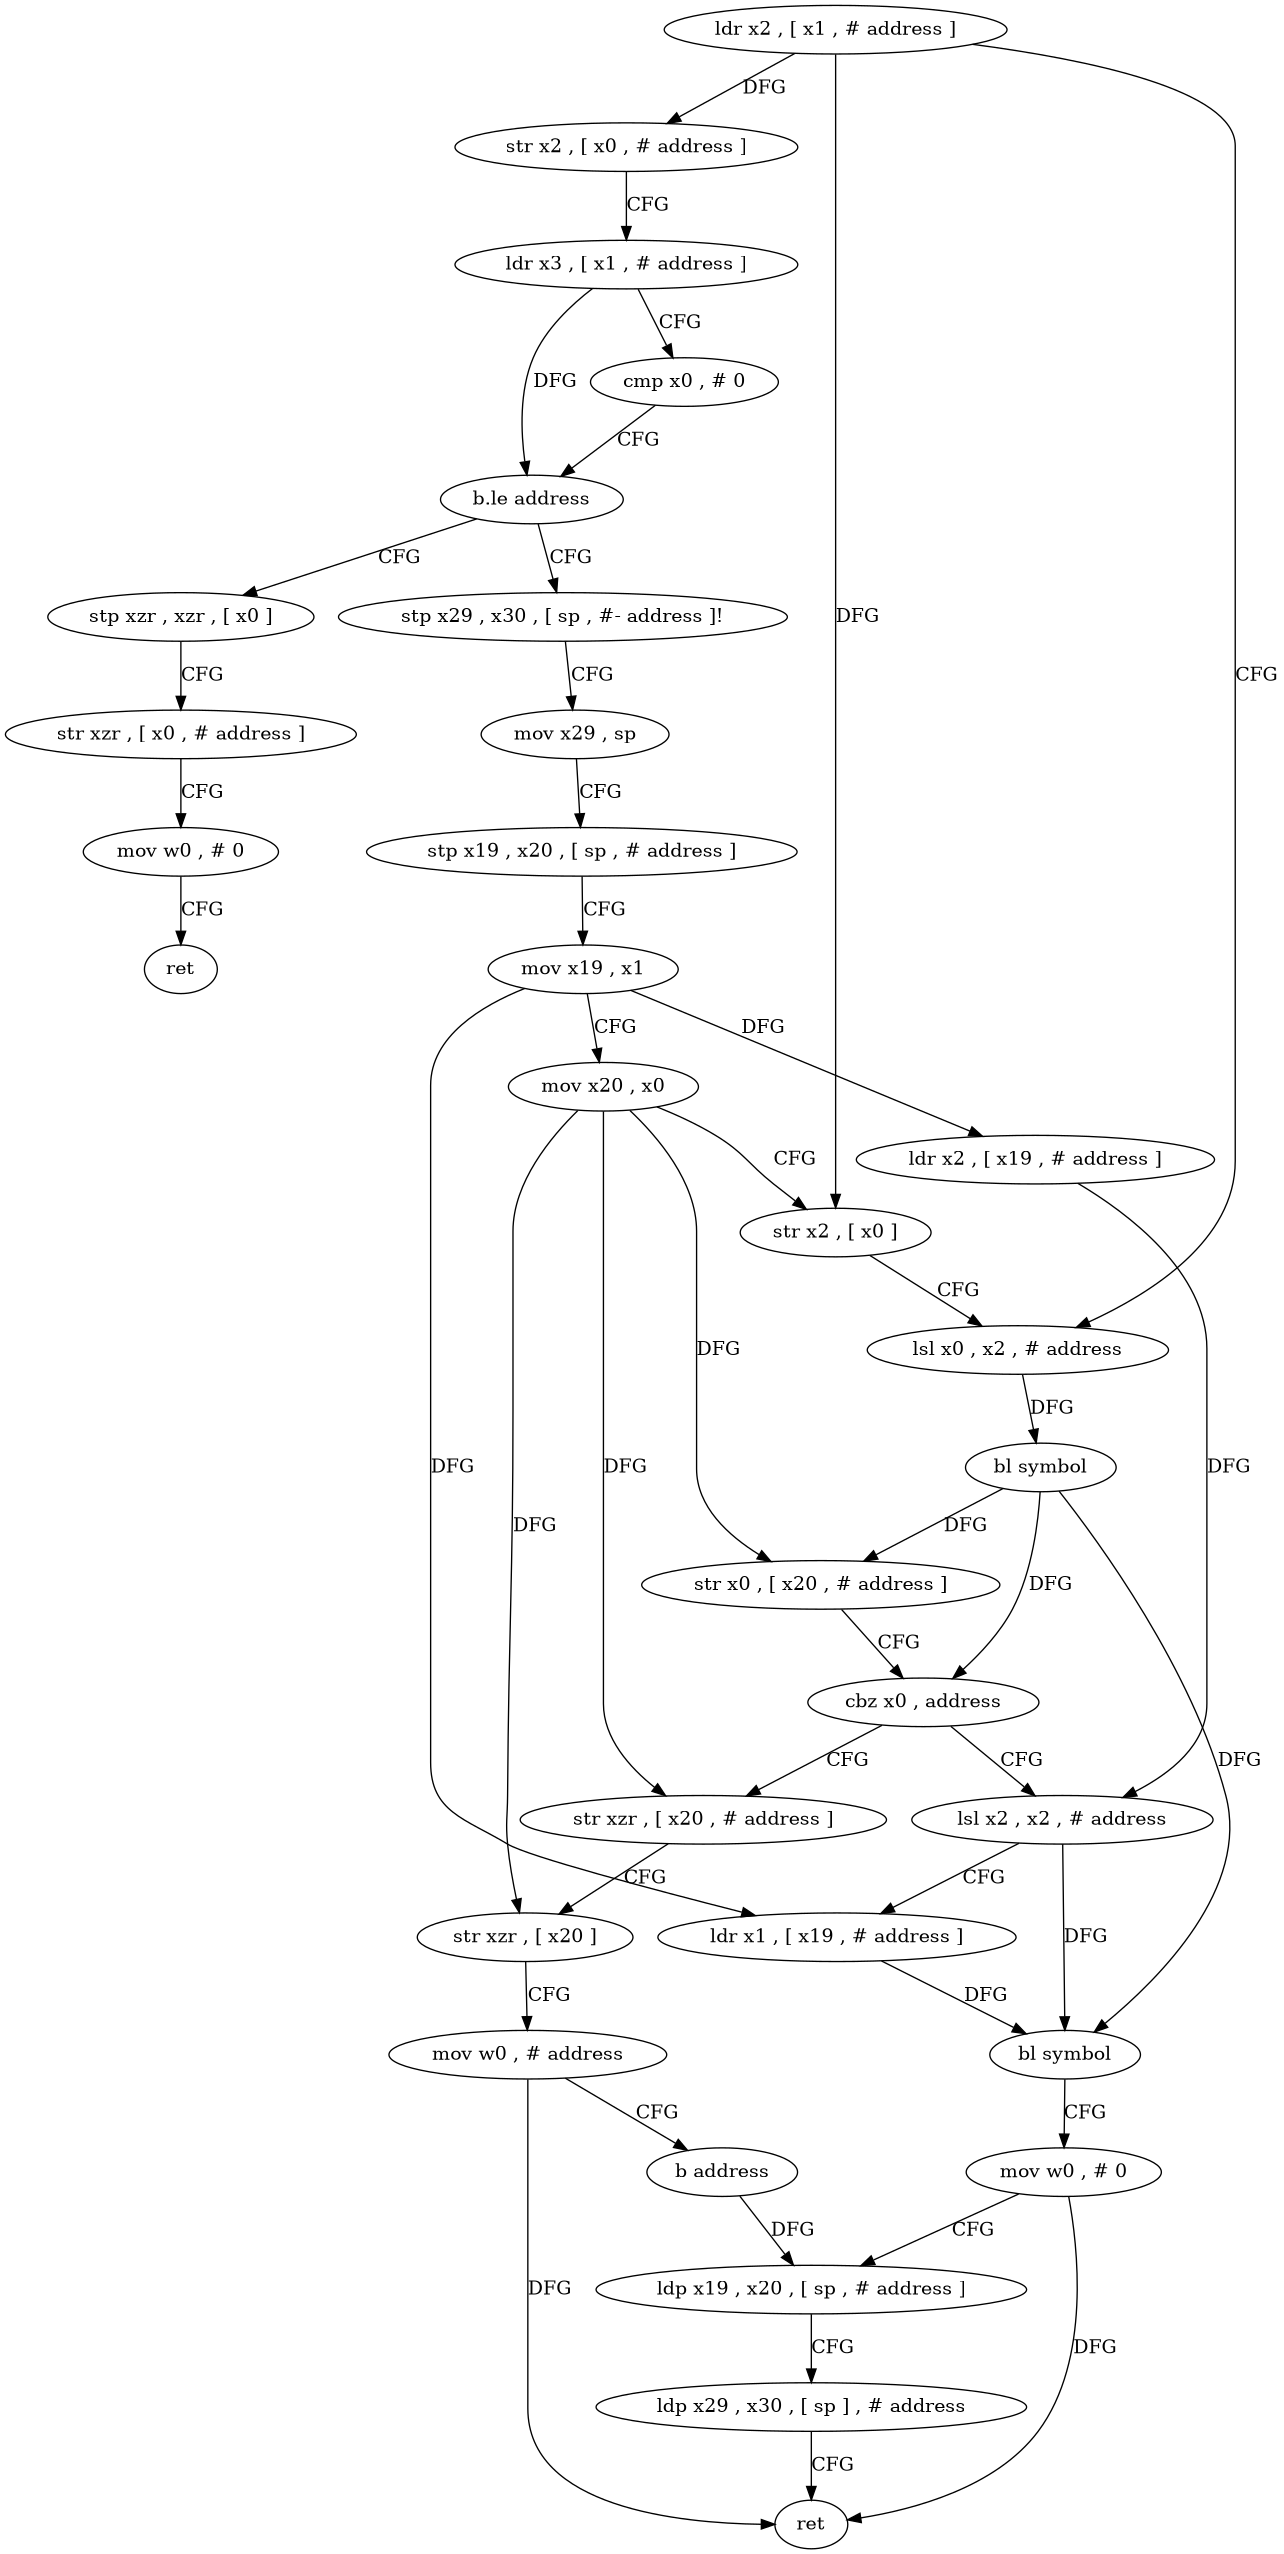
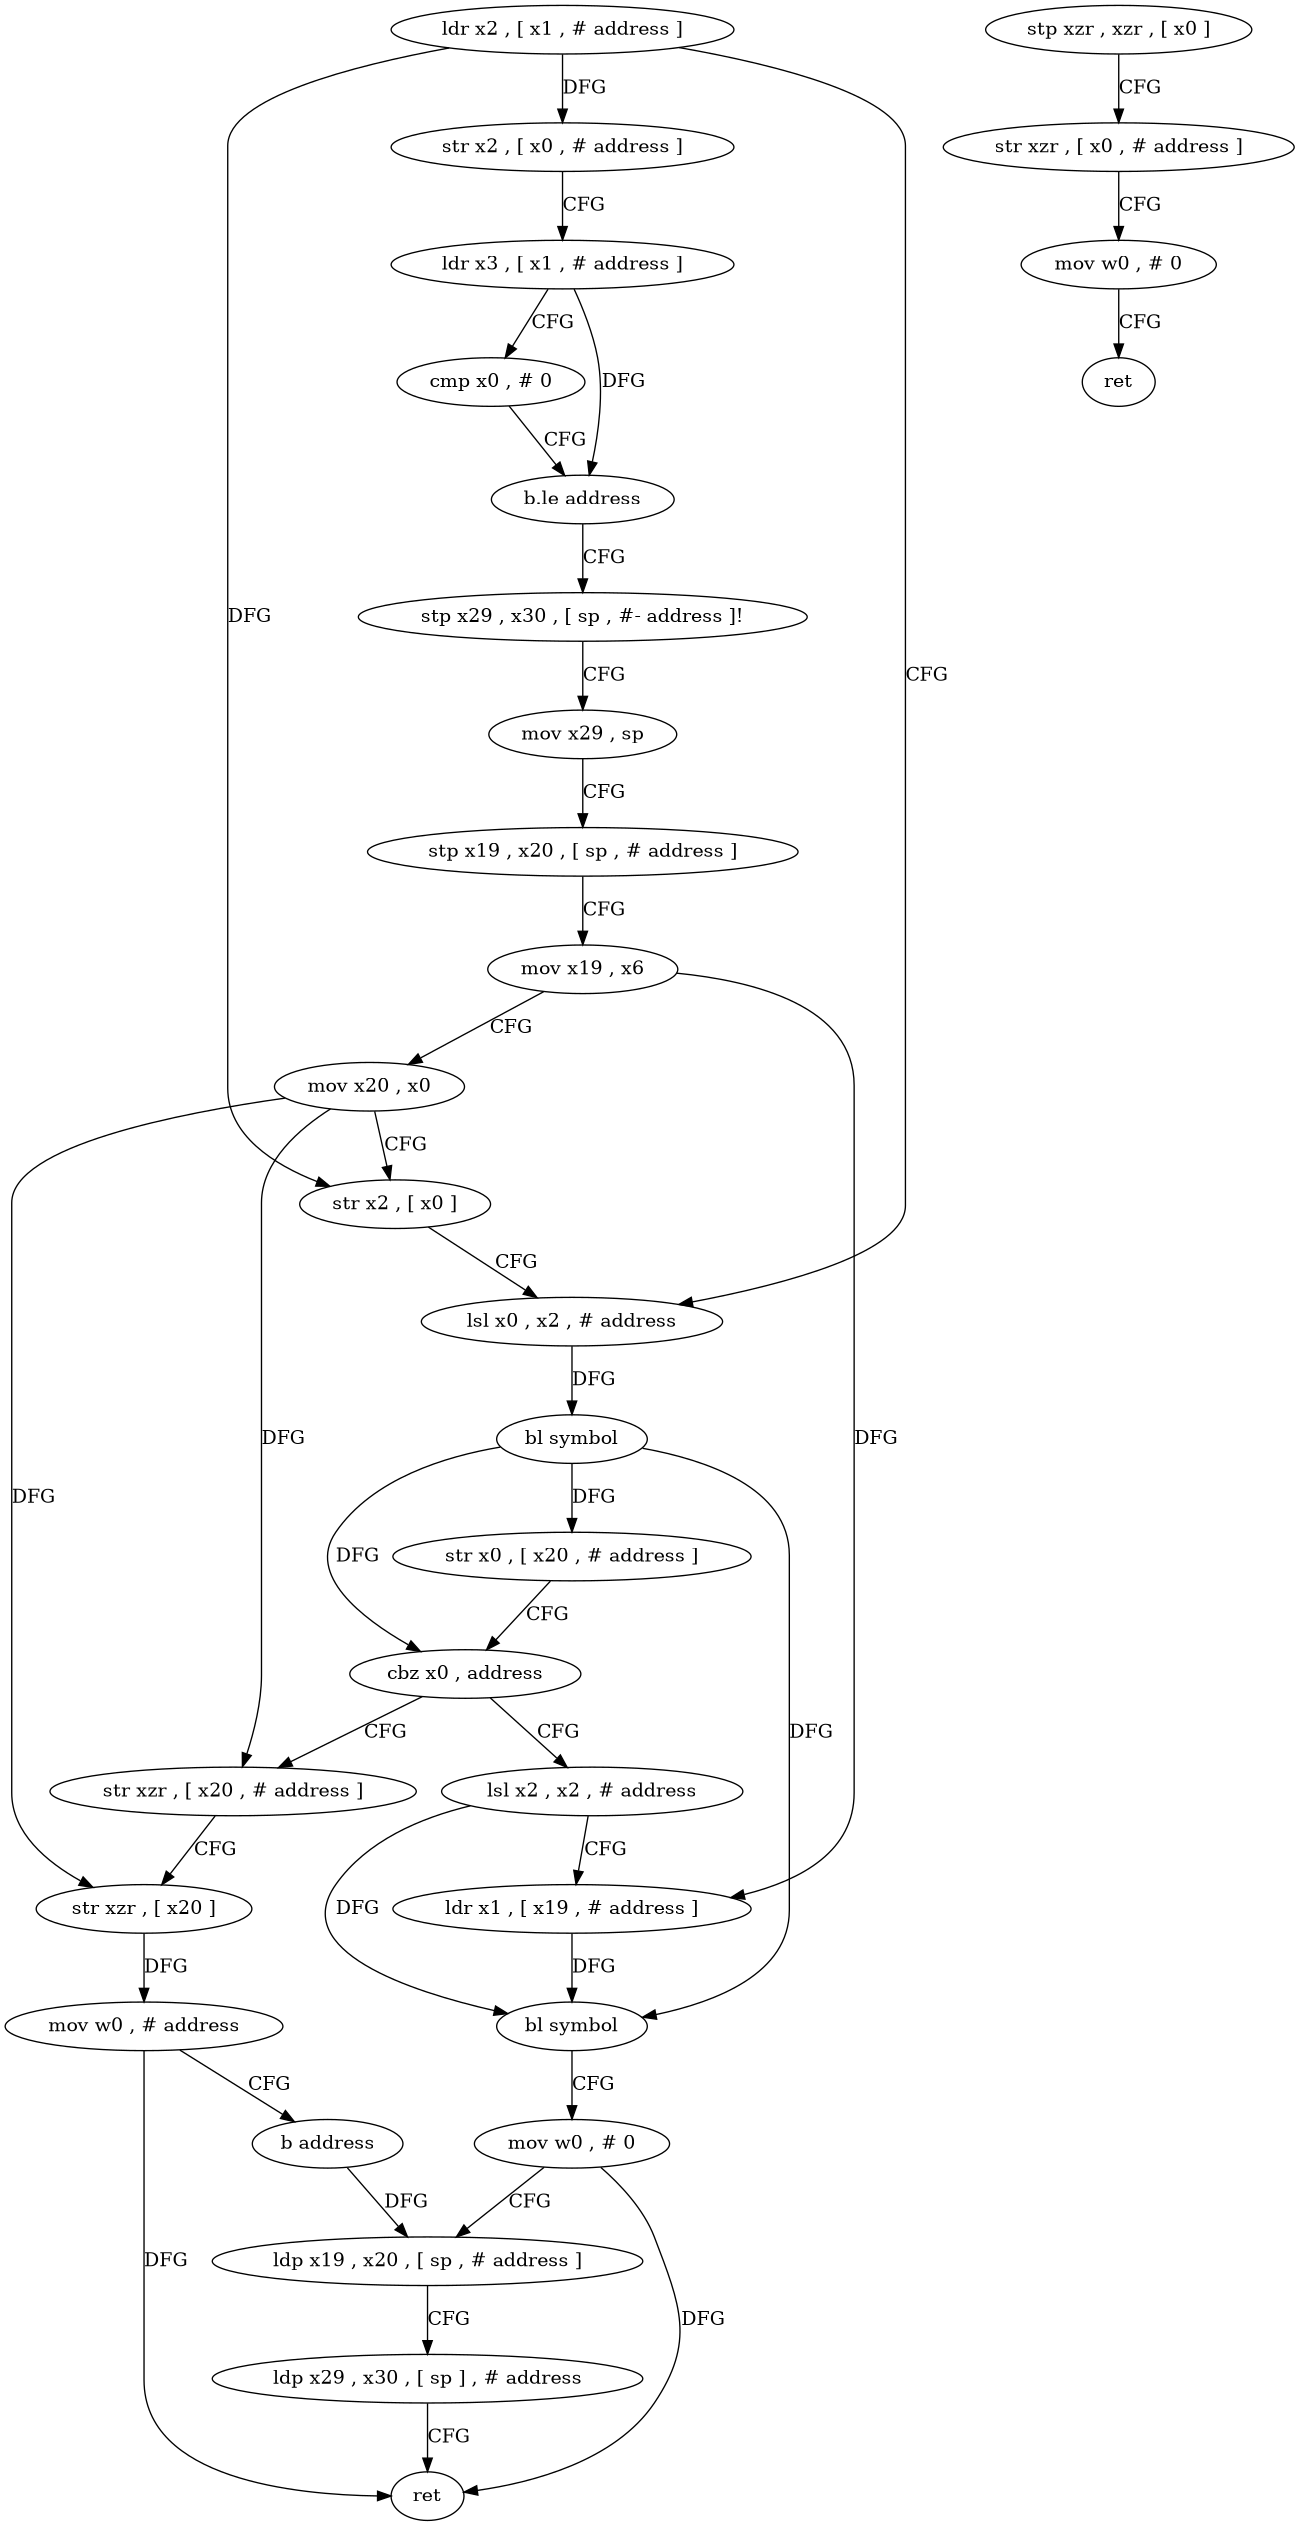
edge "b.le address" -> "stp xzr , xzr , [ x0 ]": removed, label "CFG"
node "mov x19 , x1": label "mov x19 , x1" -> "mov x19 , x6"
node "ldr x2 , [ x19 , # address ]": removed
edge "mov x20 , x0" -> "str x0 , [ x20 , # address ]": removed, label "DFG"
edge "str xzr , [ x20 ]" -> "mov w0 , # address": label "CFG" -> "DFG"
